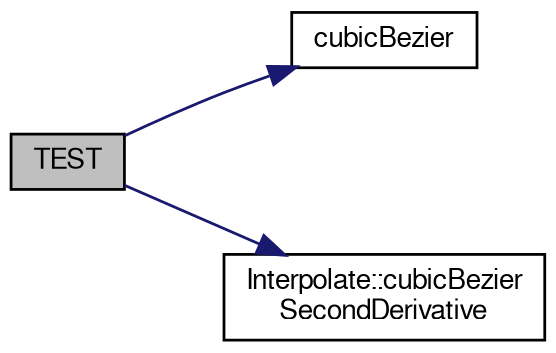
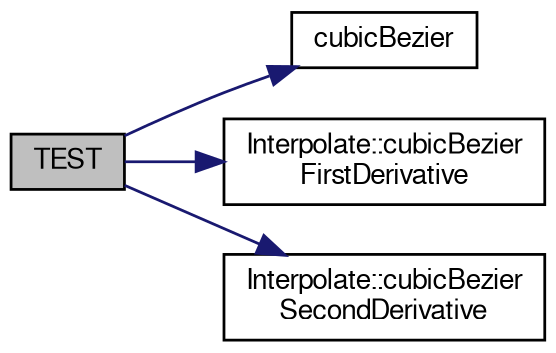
node "Interpolate::cubicBezier FirstDerivative": added
